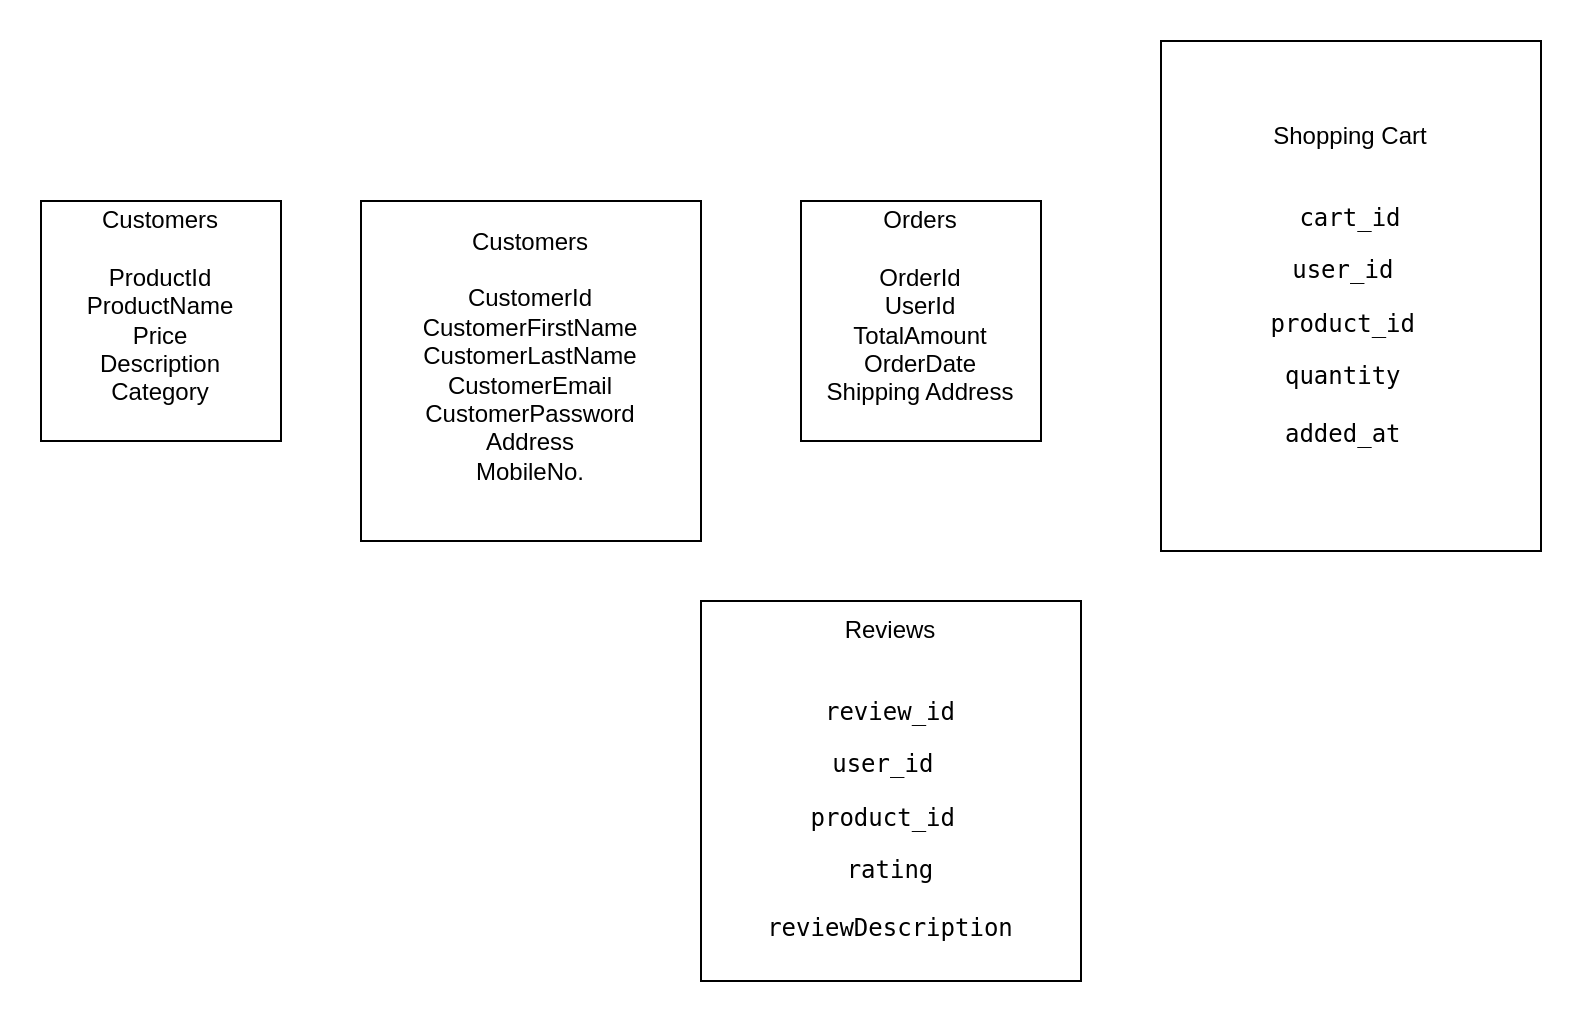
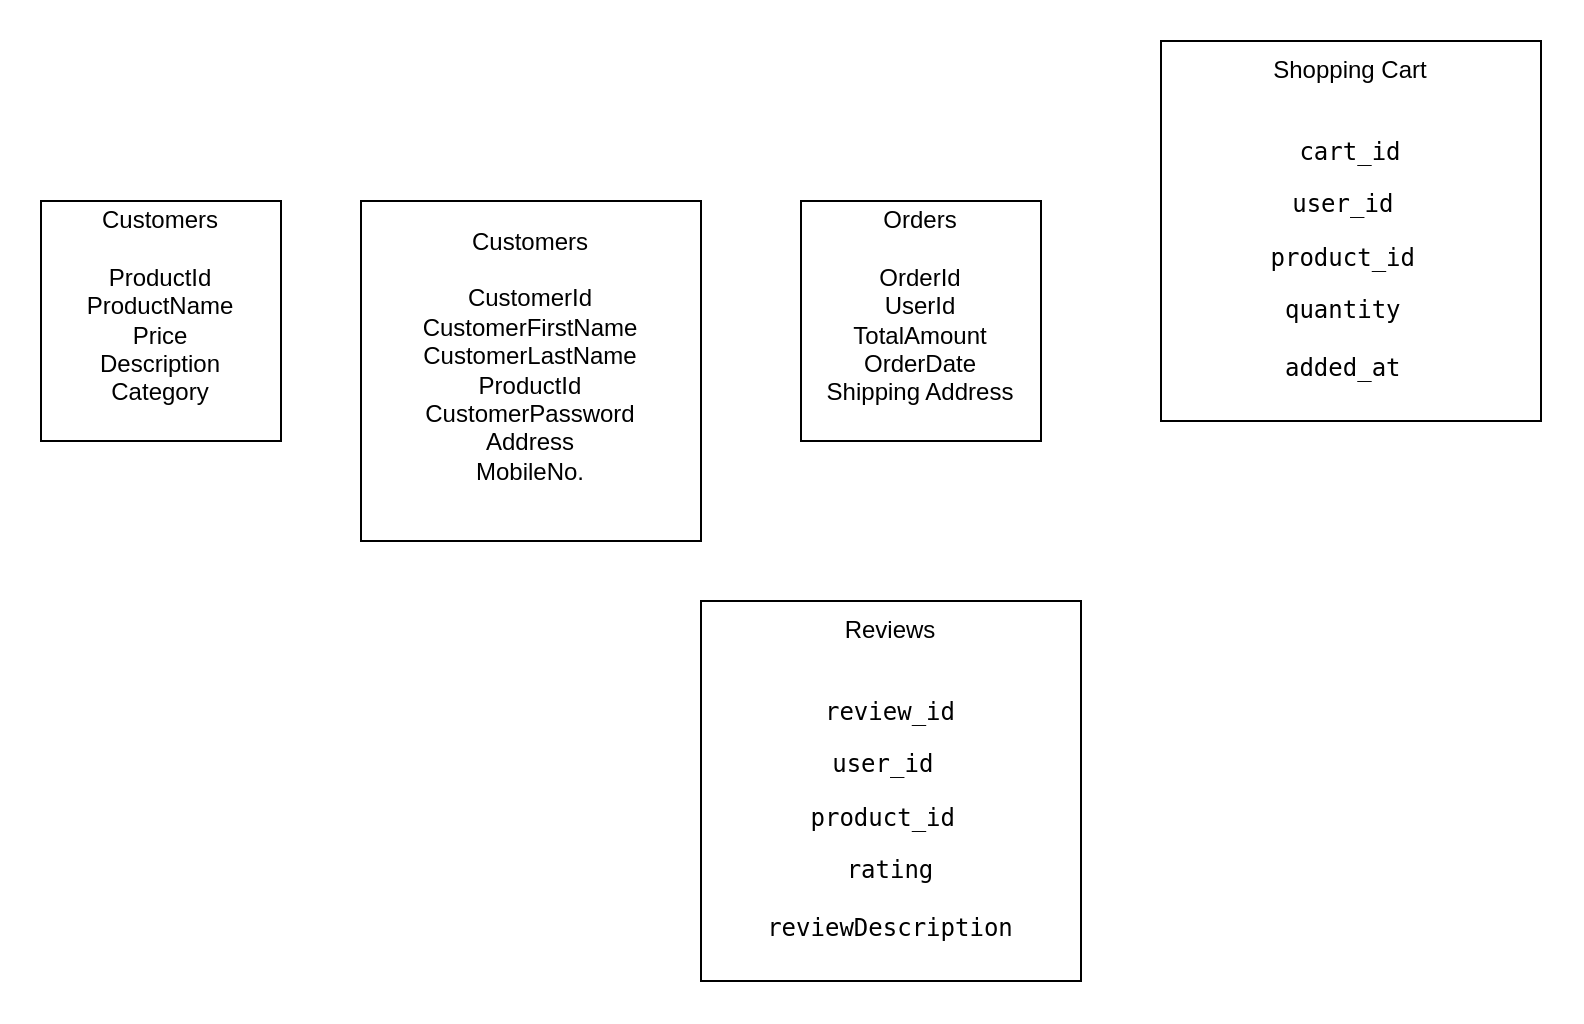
node "Shopping Cart cart_id user_id product_id quantity added_at": size 380x510 -> 380x380
node "Customers CustomerId CustomerFirstName CustomerLastName CustomerEmail CustomerPassword Address MobileNo.": label "Customers CustomerId CustomerFirstName CustomerLastName CustomerEmail CustomerPassword Address MobileNo." -> "Customers CustomerId CustomerFirstName CustomerLastName ProductId CustomerPassword Address MobileNo."
